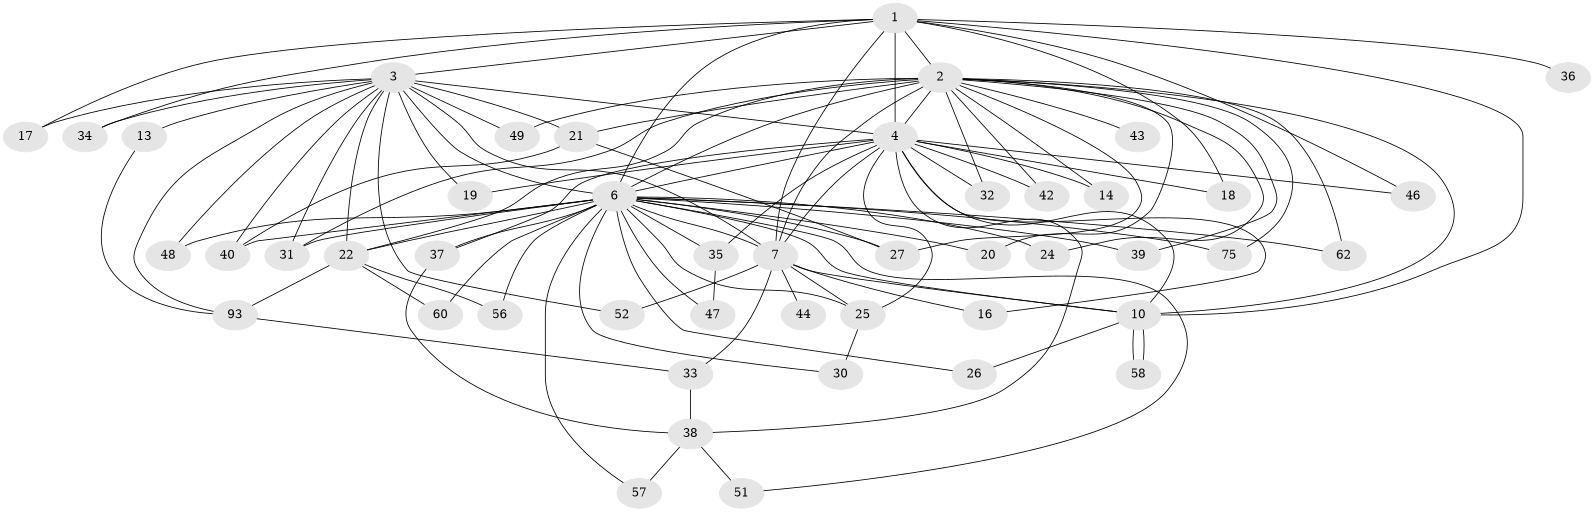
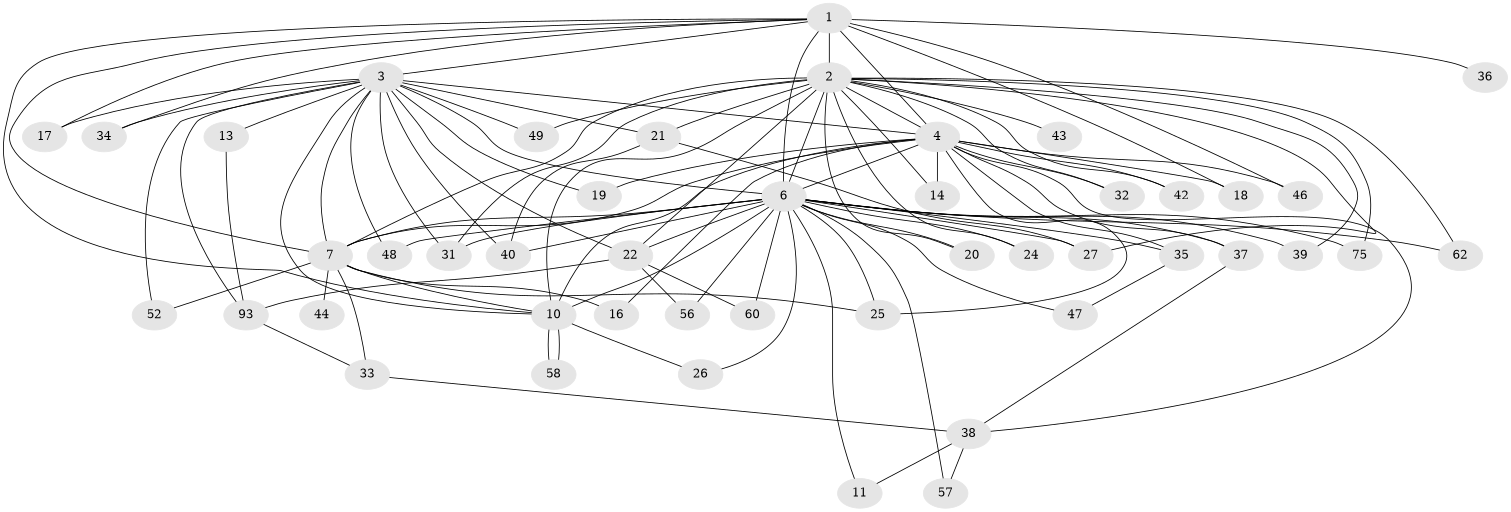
edge "3" -- "10": added
node "30": removed
node "51": label "51" -> "11"
